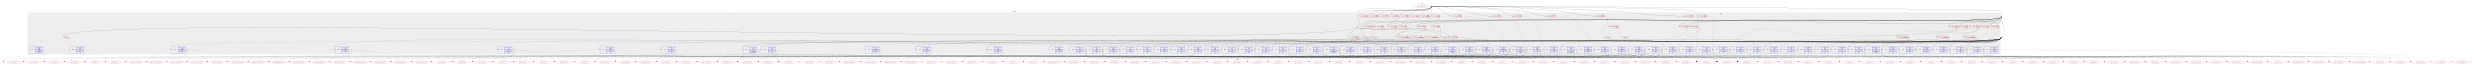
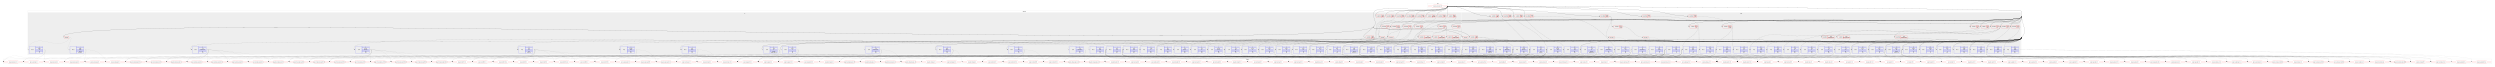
node "portage://x11-drivers/nvidia-drivers-470.256.02-r1": added
